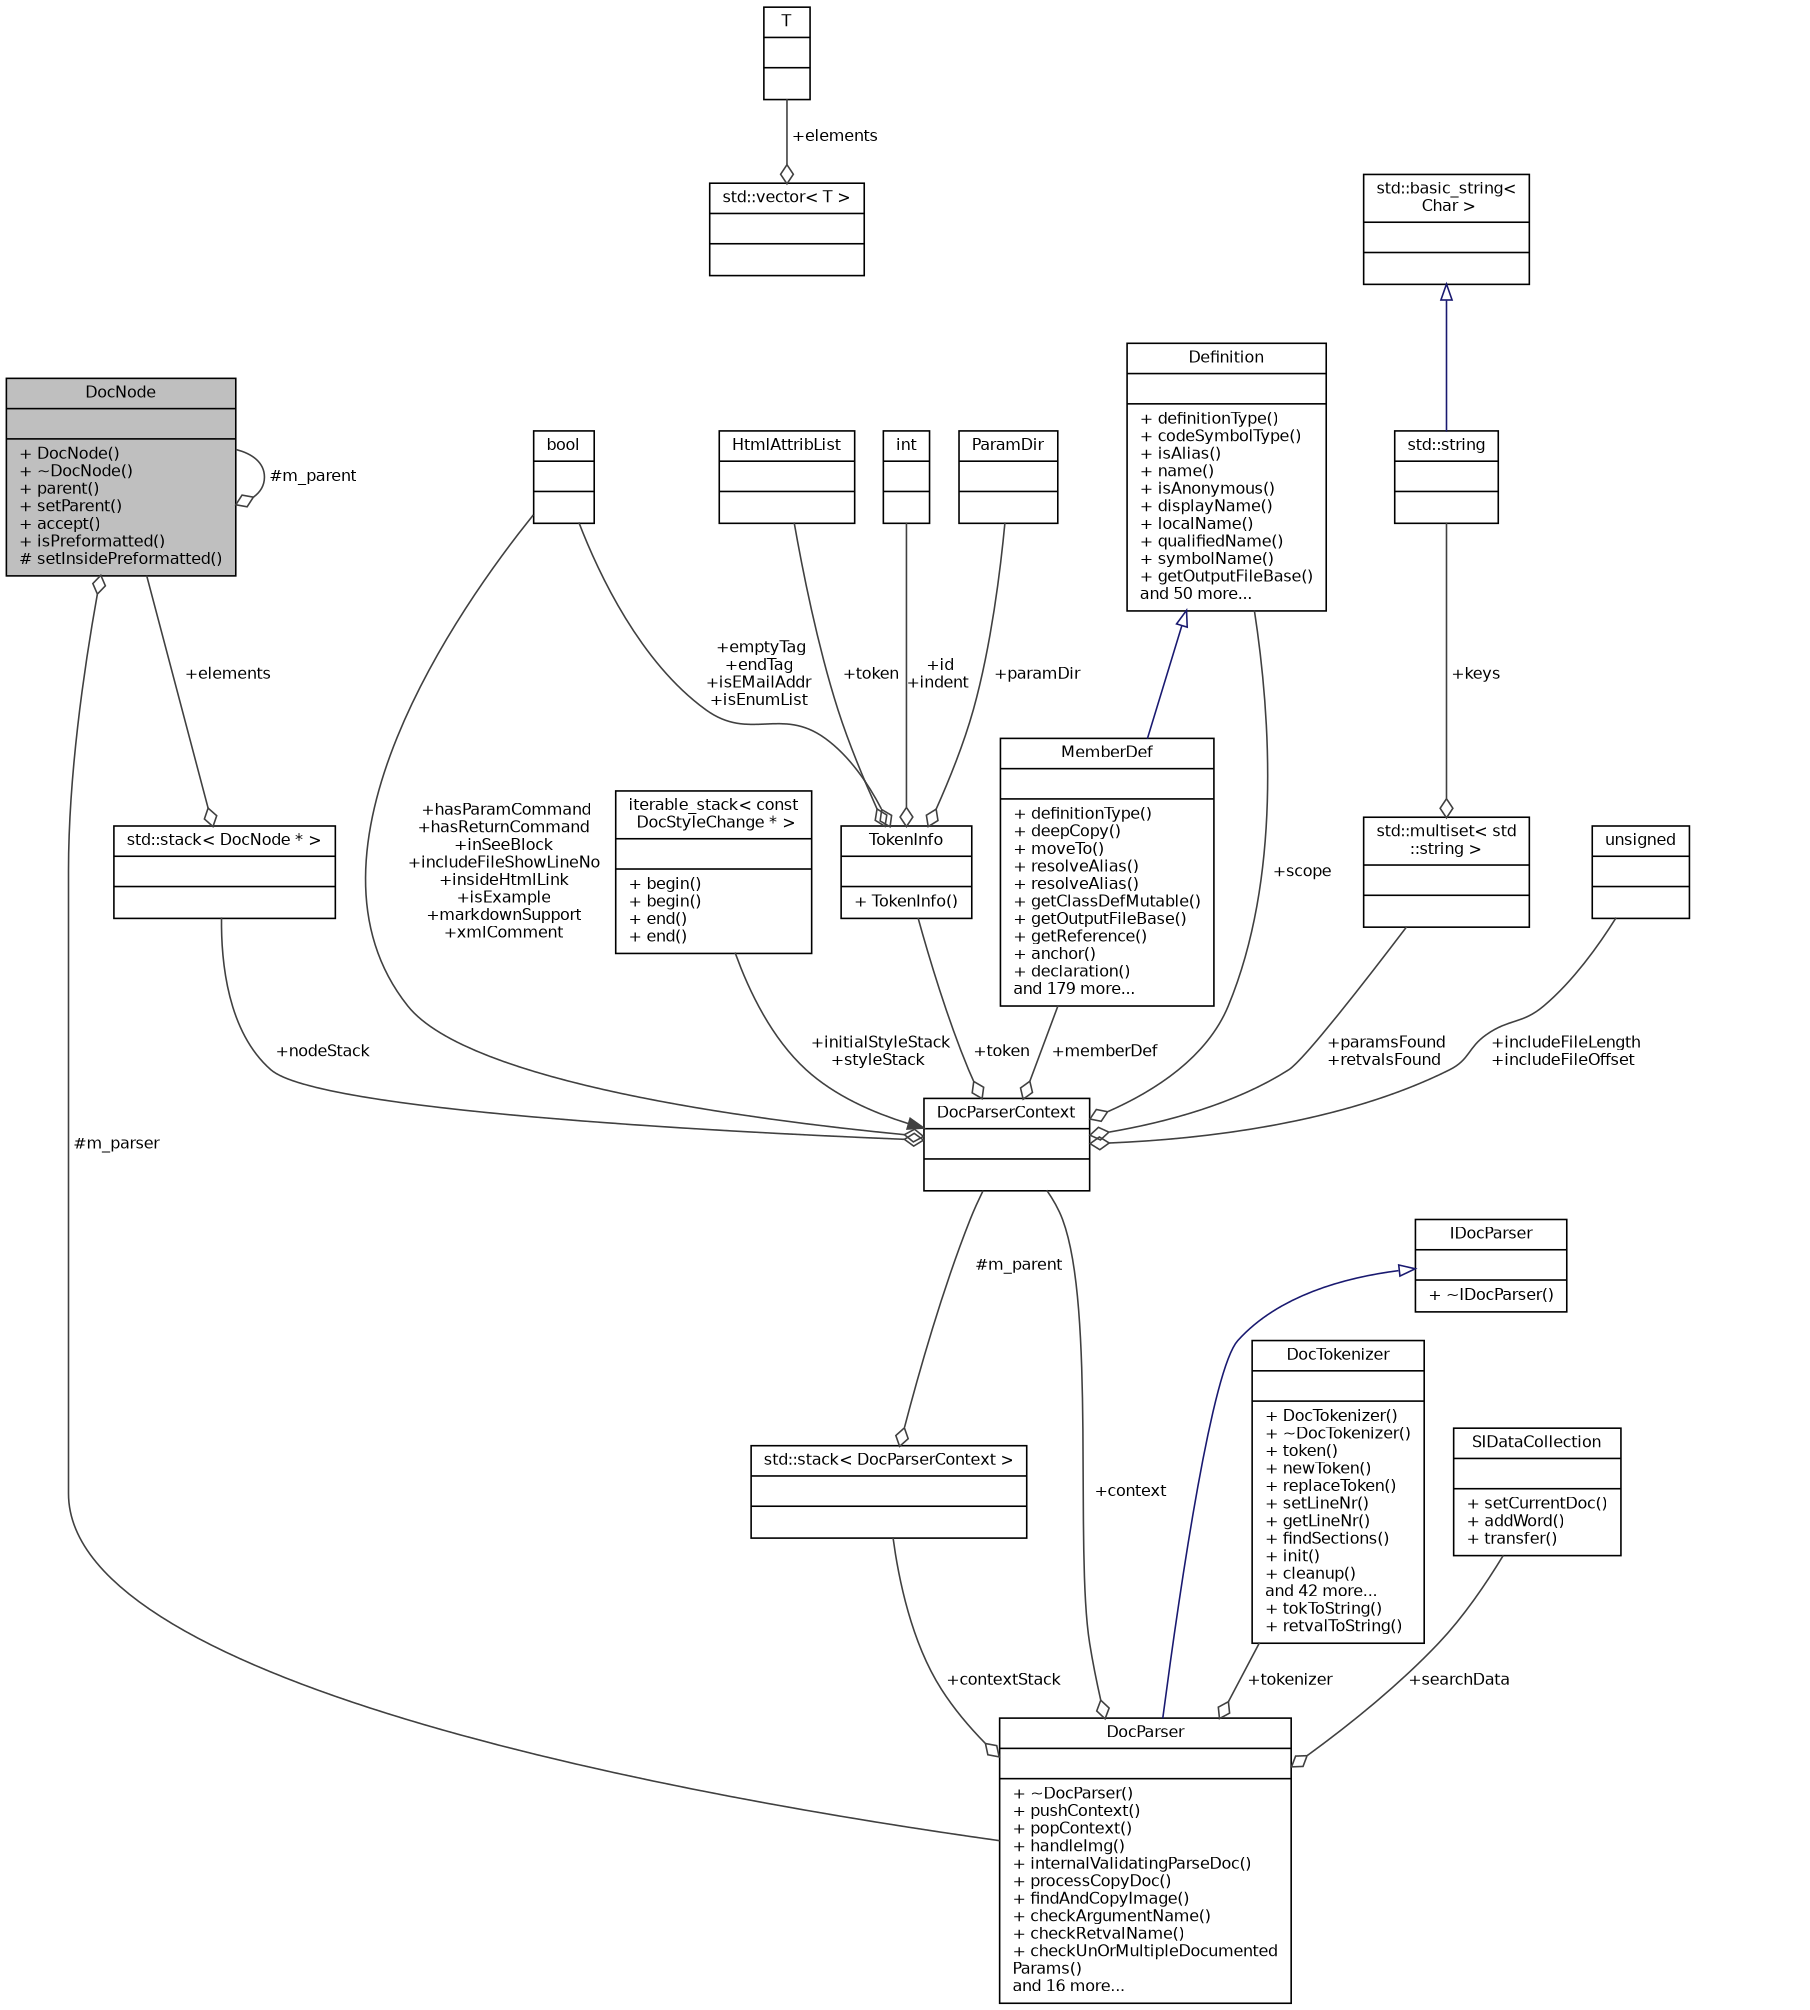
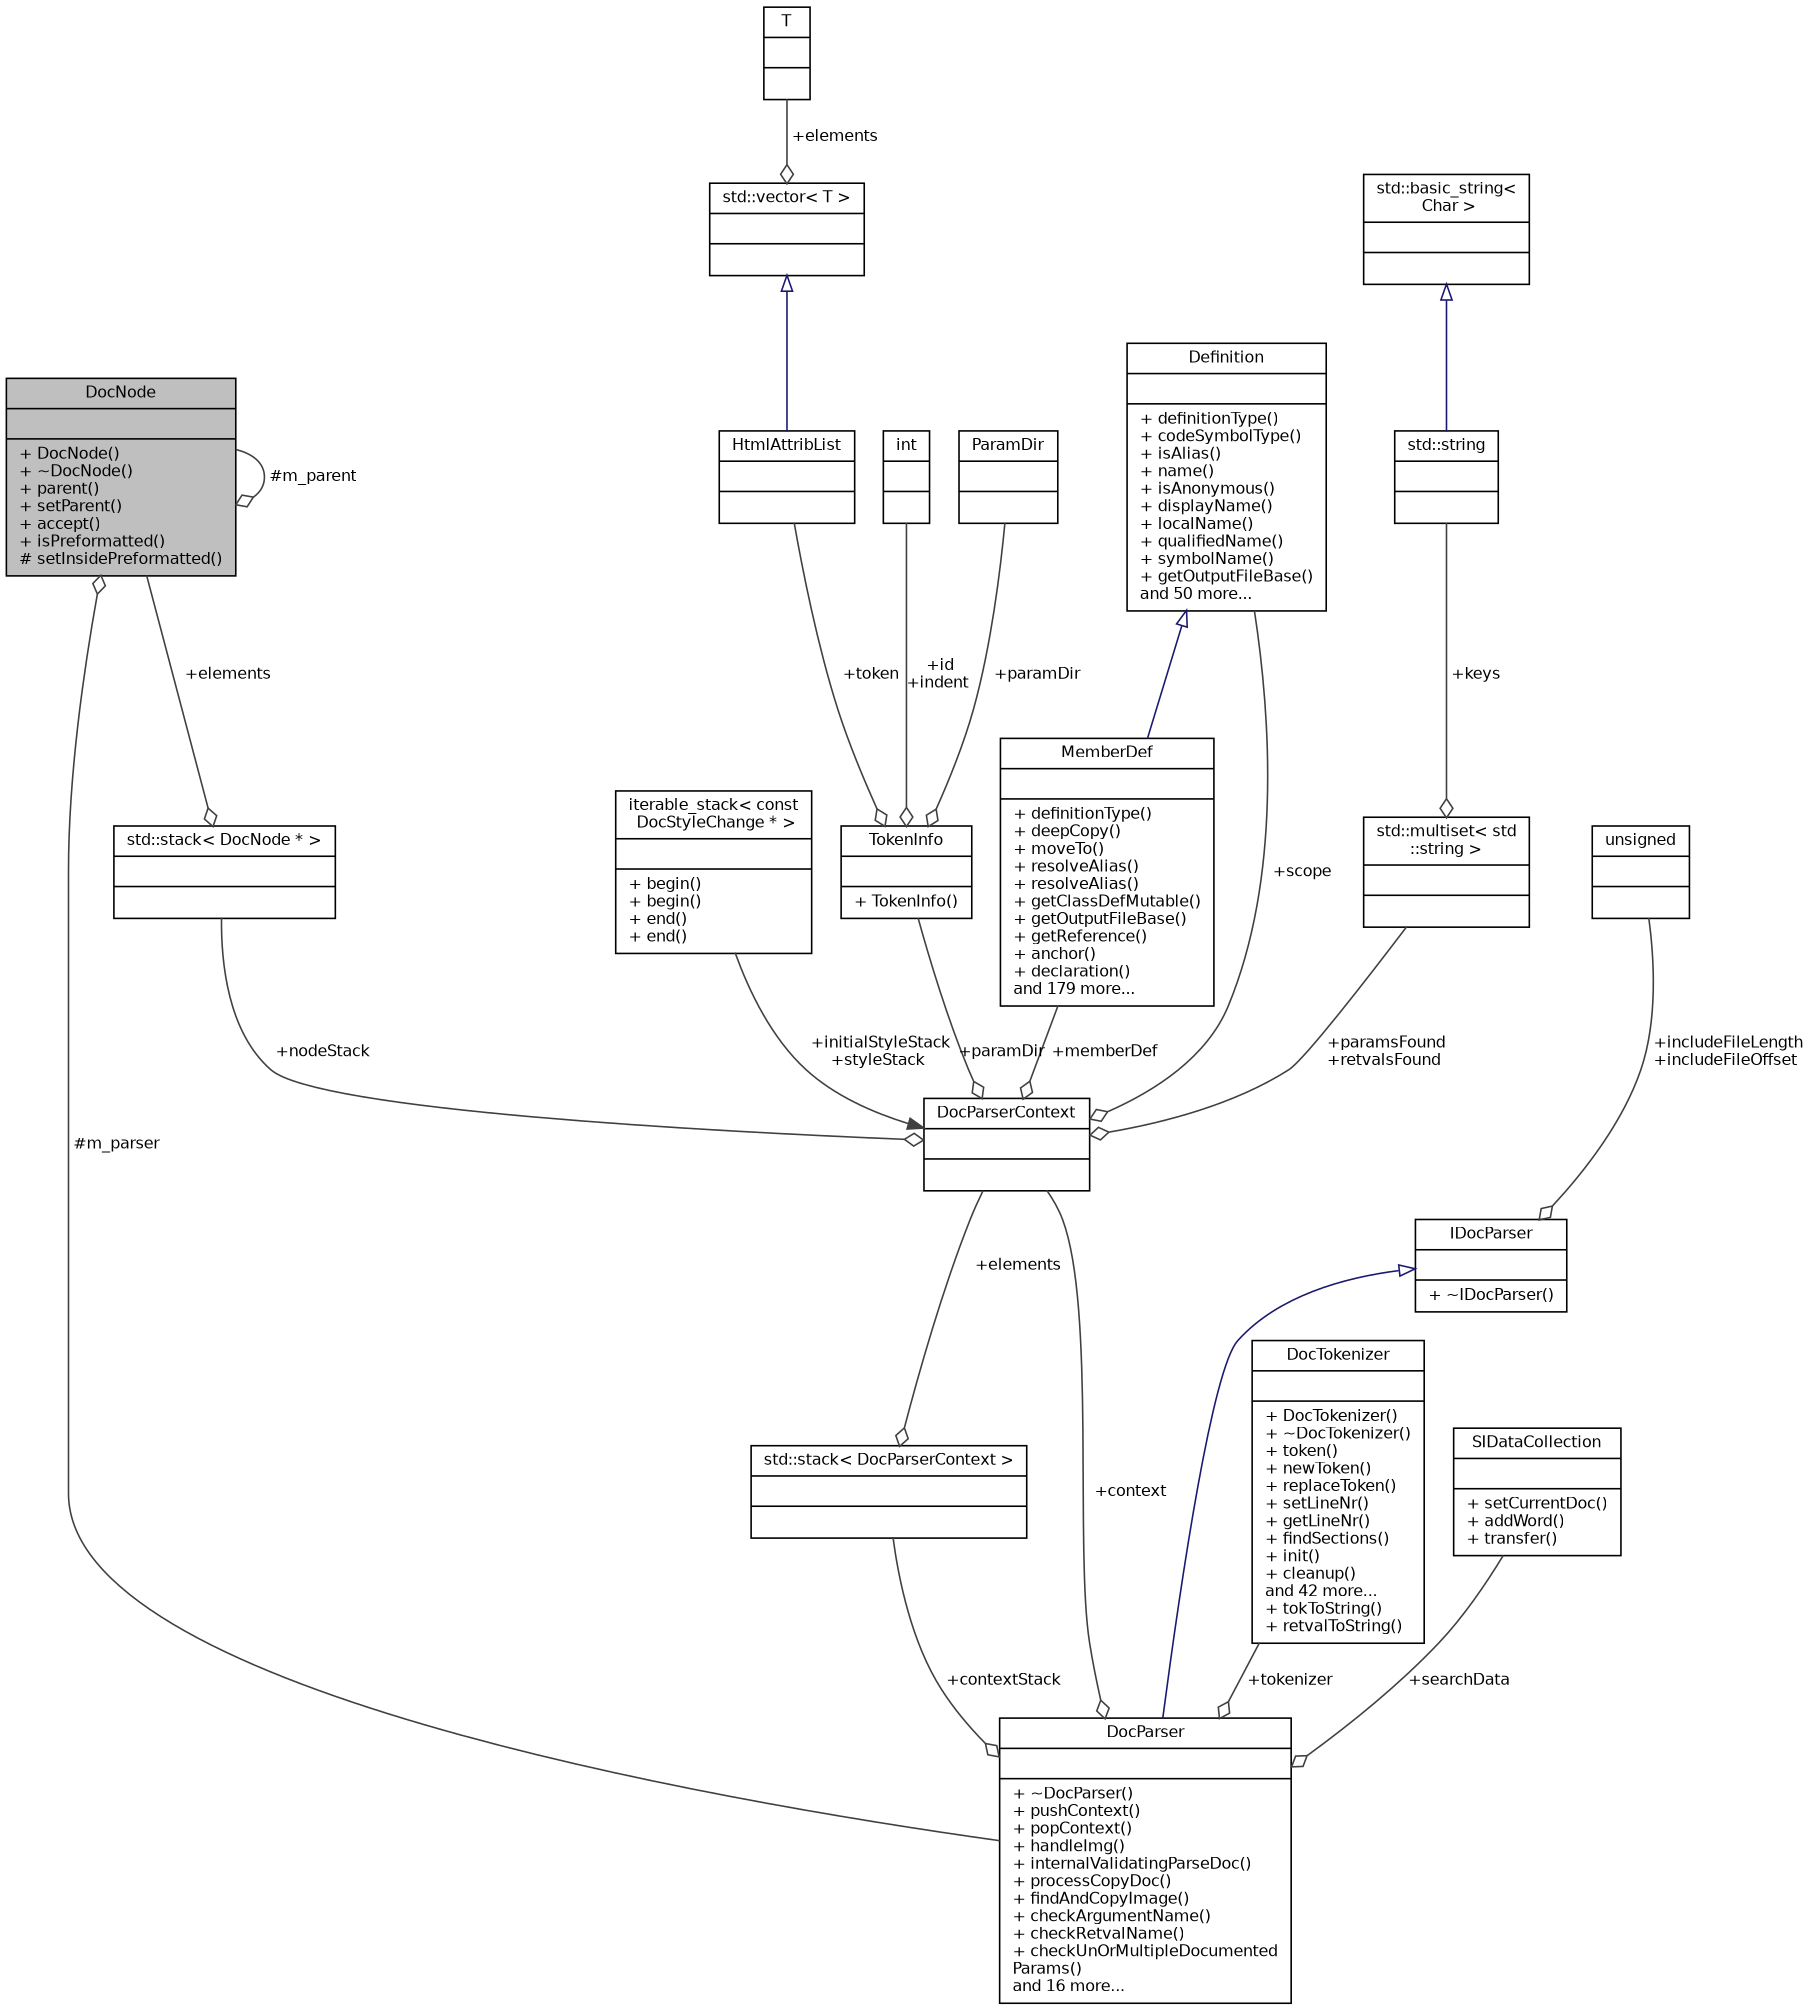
edge "HtmlAttribList" -> "std::vector< T >": added
node "bool": removed
edge "TokenInfo" -> "DocParserContext": label " +token" -> " +paramDir"
edge "unsigned" -> "DocParserContext": now "unsigned" -> "IDocParser"
edge "DocParserContext" -> "std::stack< DocParserContext >": label " #m_parent" -> " +elements"
